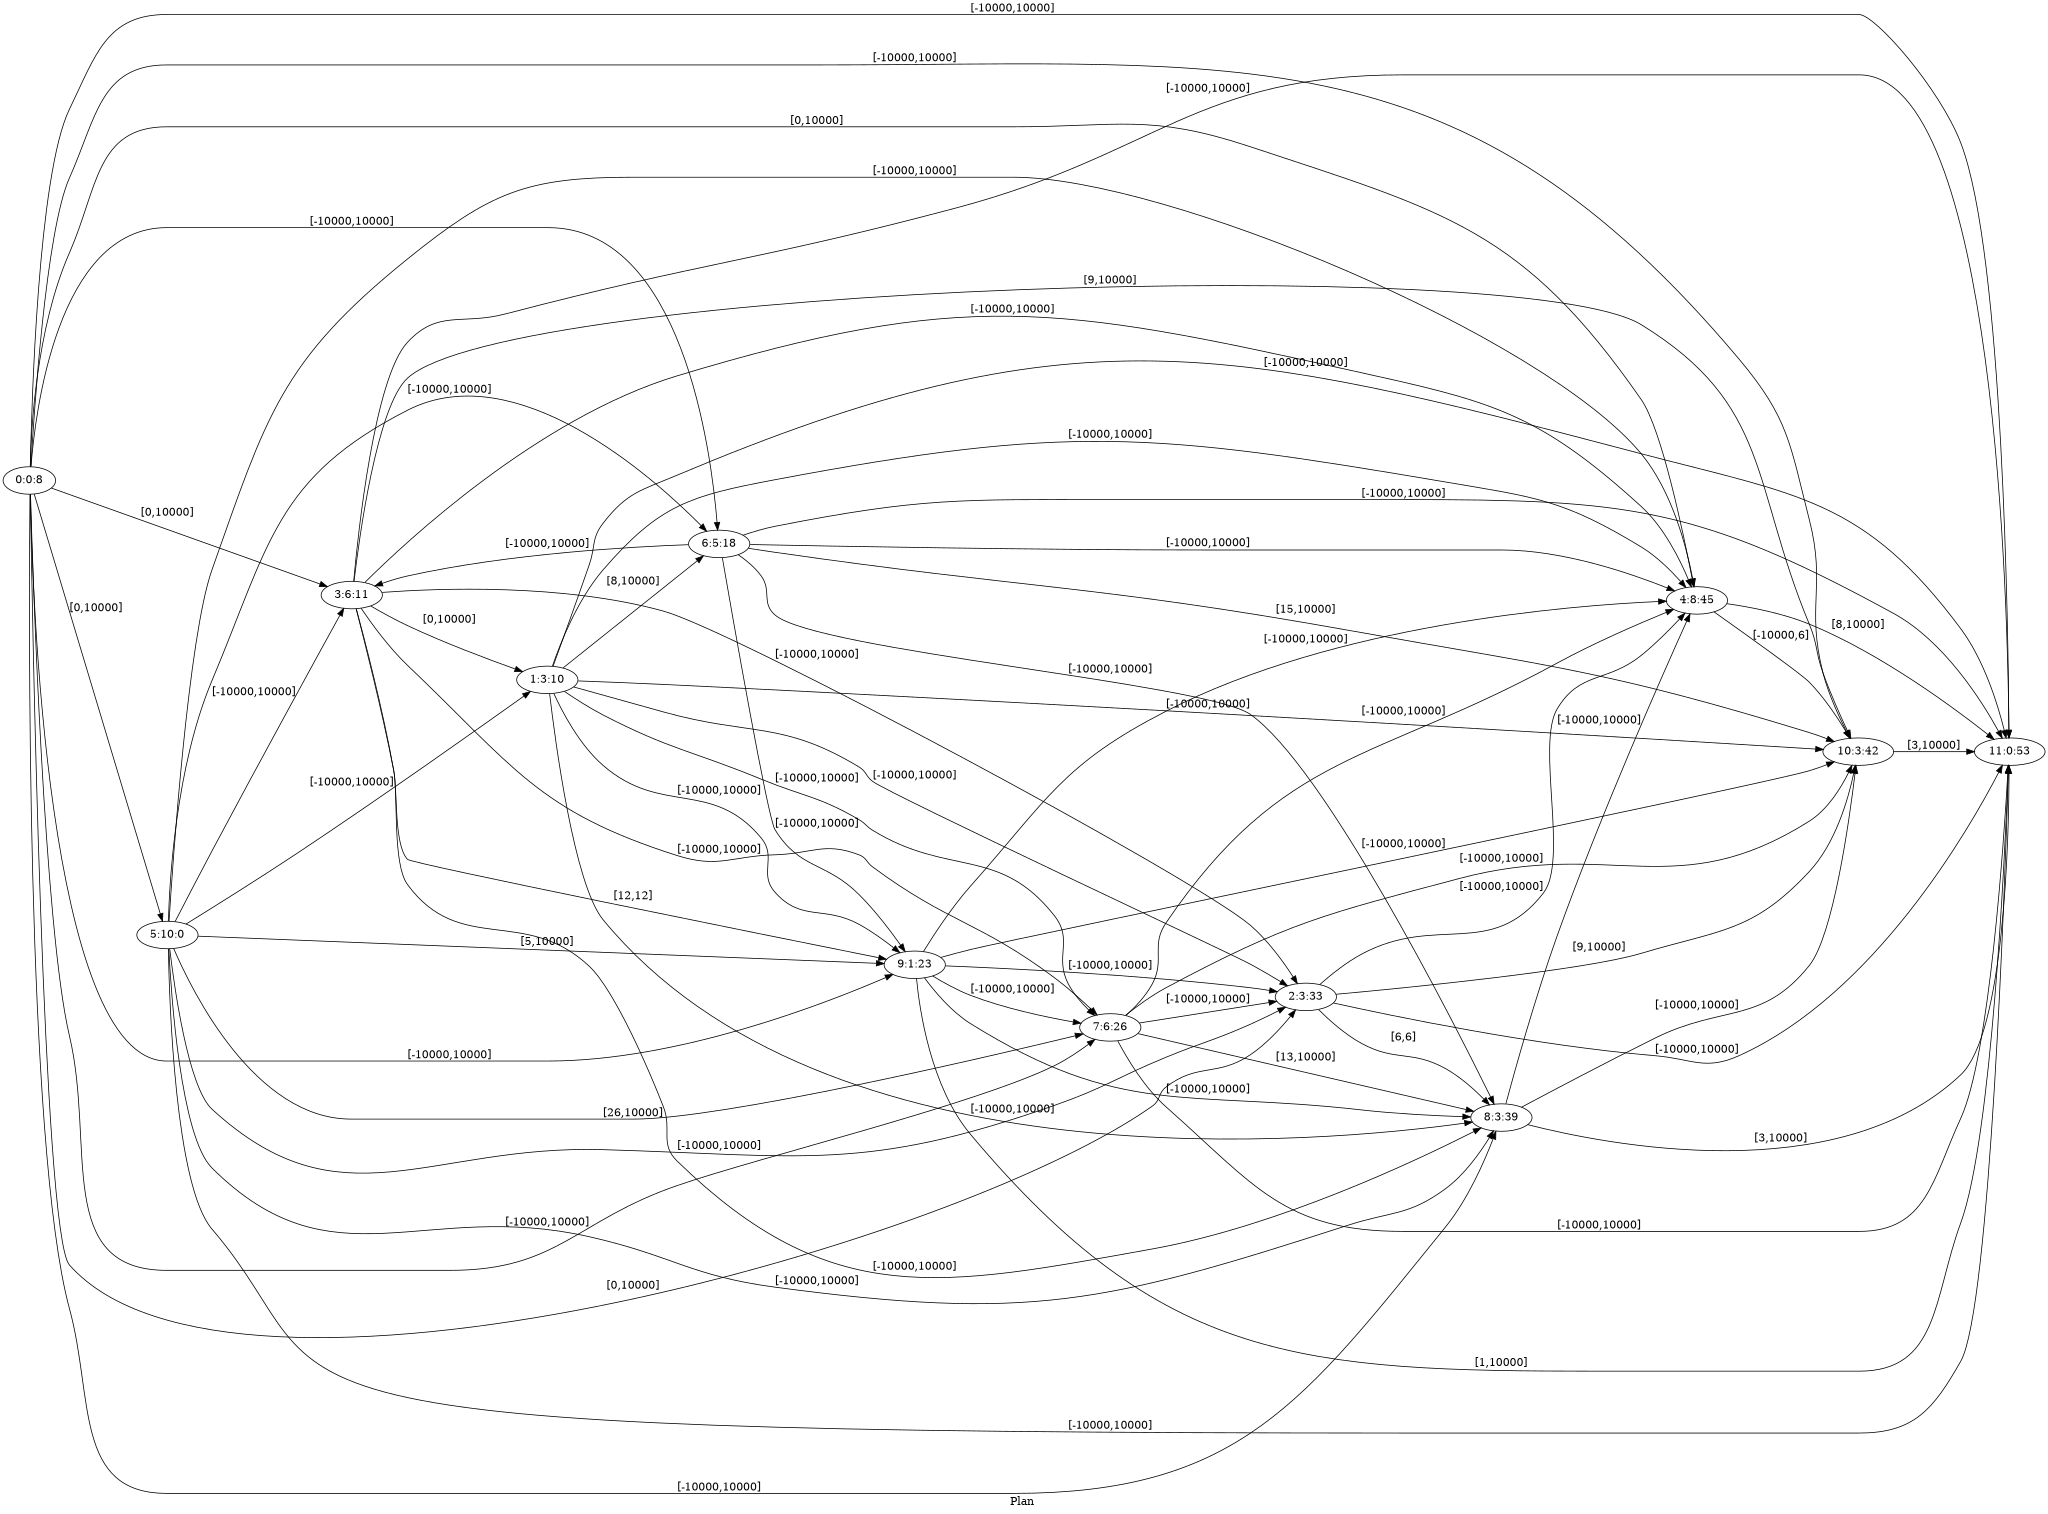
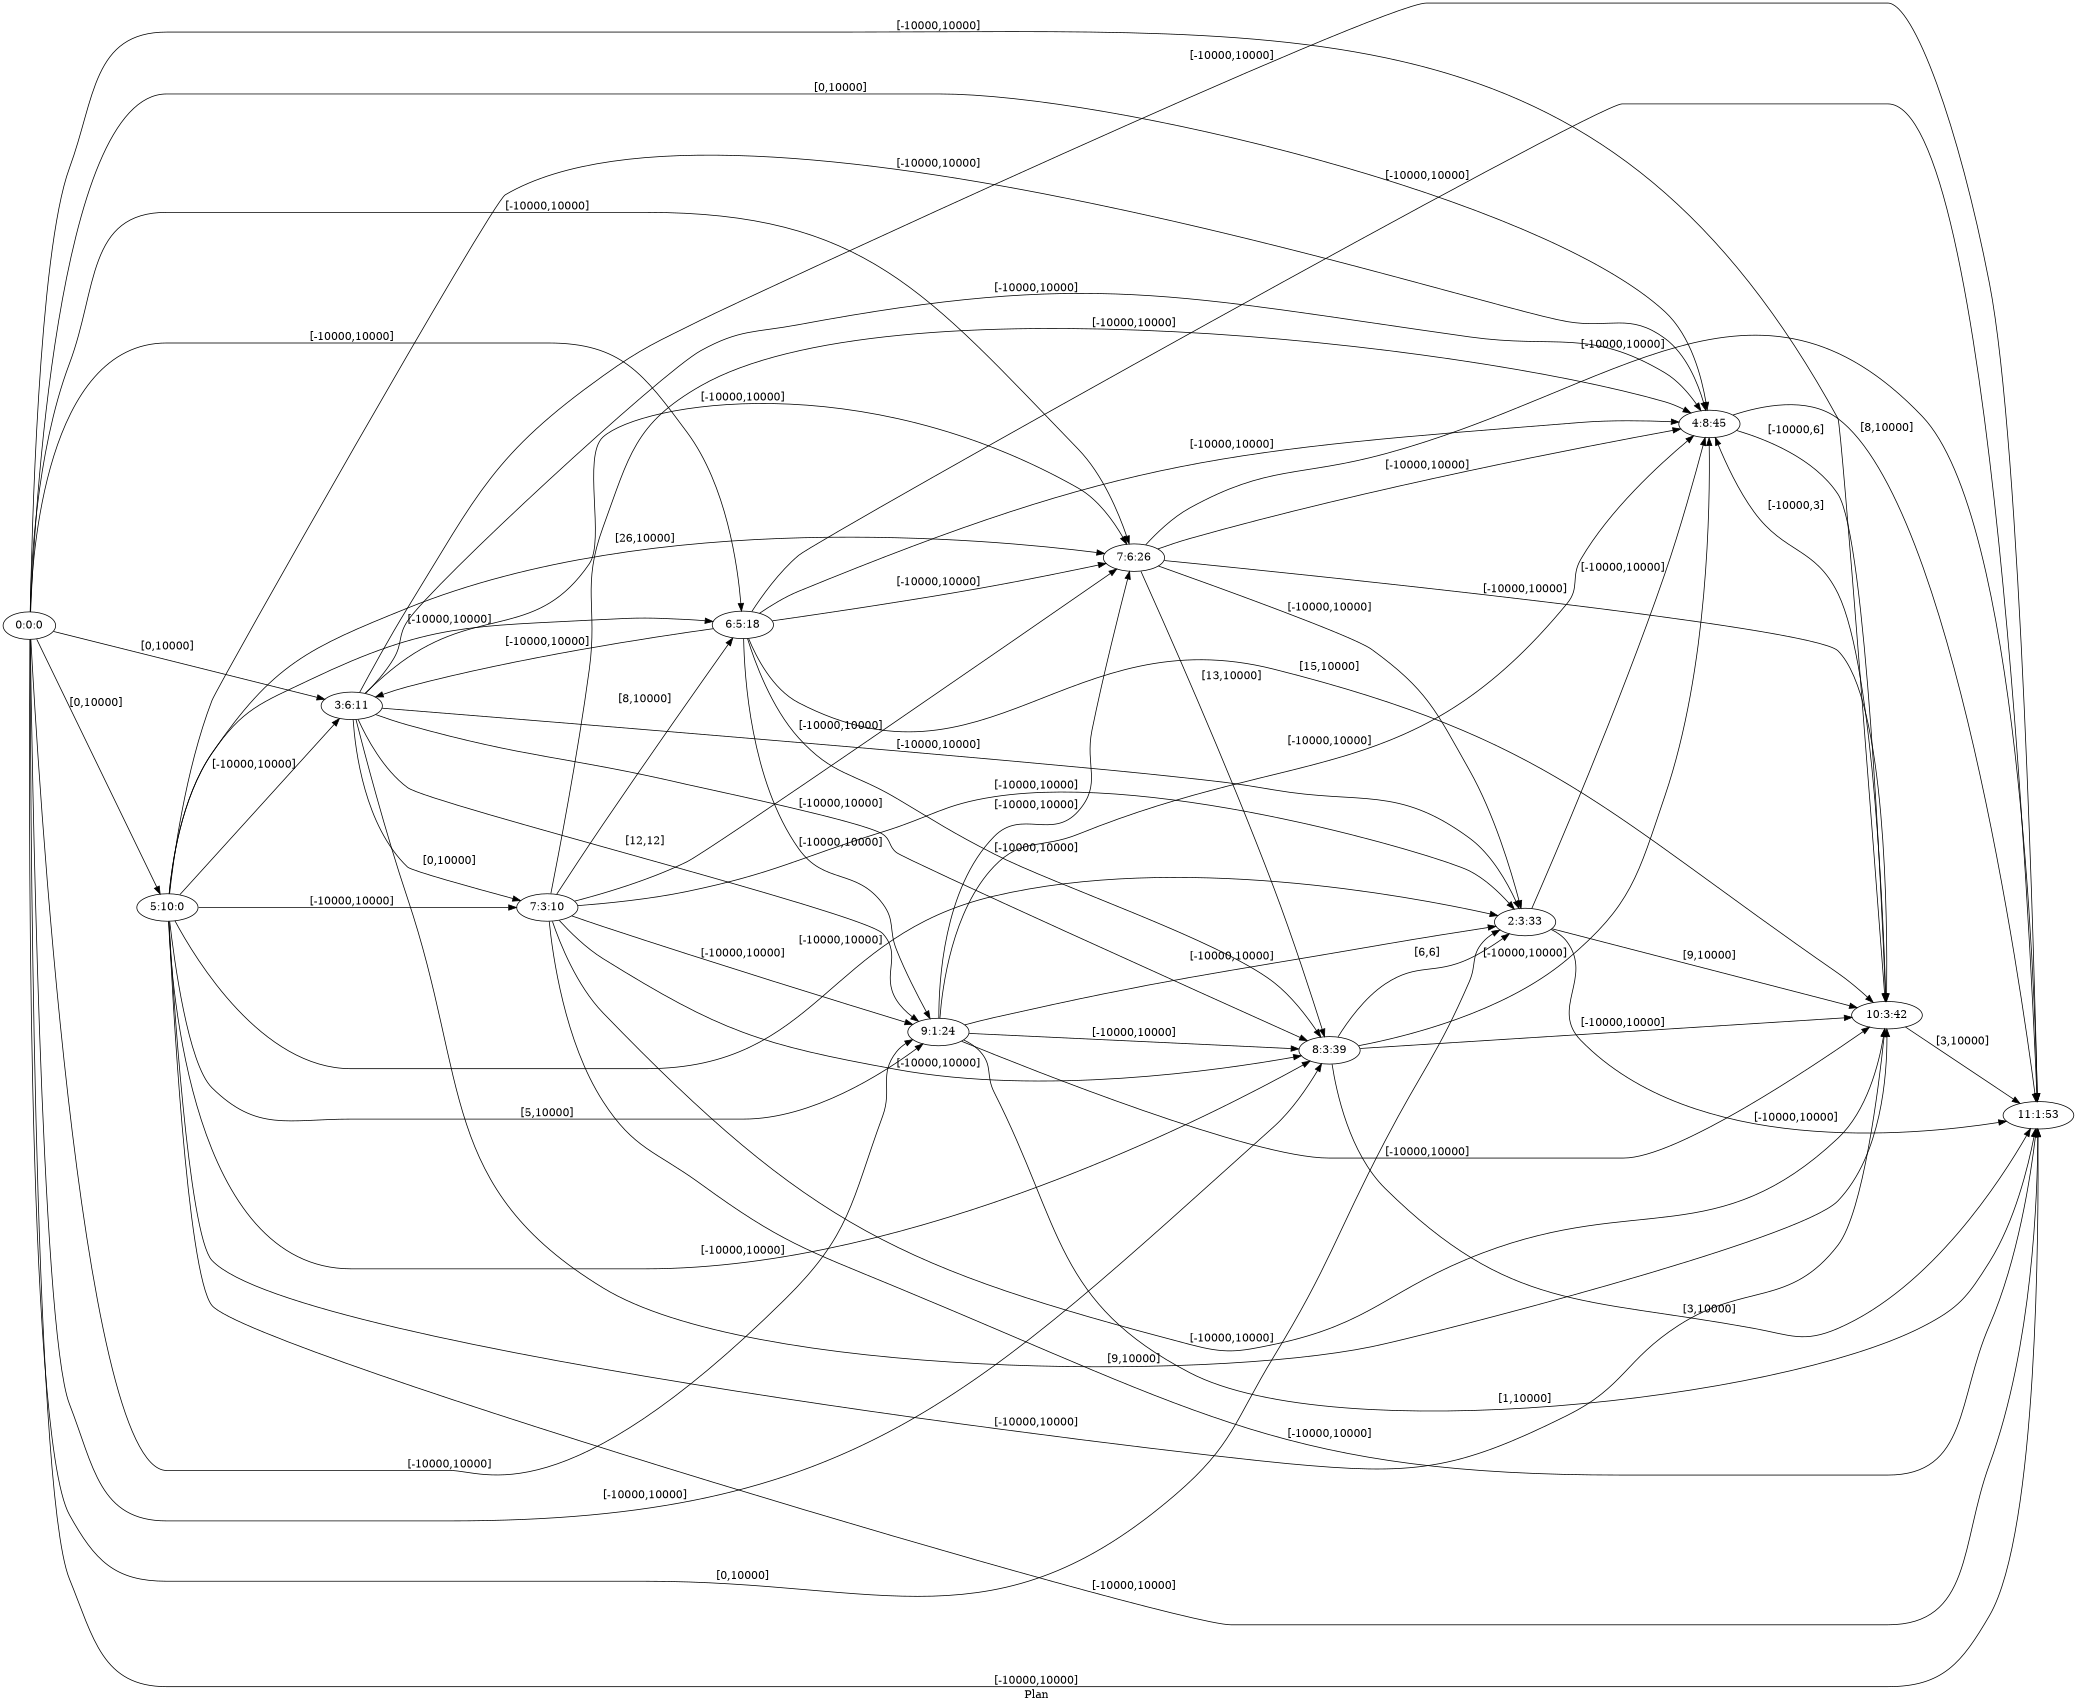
node "0:0:8": label "0:0:8" -> "0:0:0"
edge "6:5:18" -> "7:6:26": added, label "[-10000,10000]"
edge "10:3:42" -> "4:8:45": added, label "[-10000,3]"
node "1:3:10": label "1:3:10" -> "7:3:10"
node "11:0:53": label "11:0:53" -> "11:1:53"
node "9:1:23": label "9:1:23" -> "9:1:24"
edge "2:3:33" -> "8:3:39": reversed
edge "5:10:0" -> "10:3:42": added, label "[-10000,10000]"
